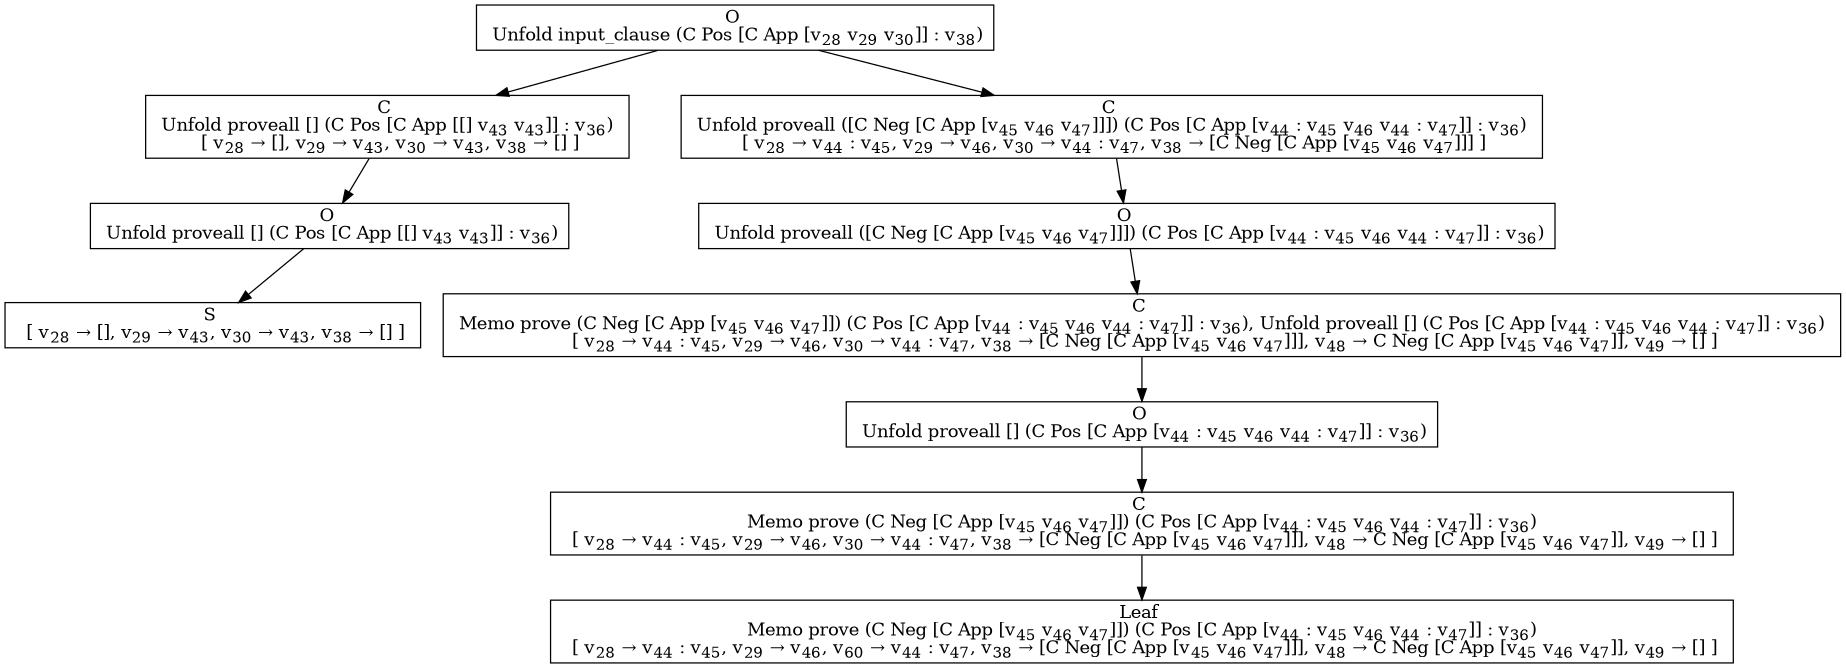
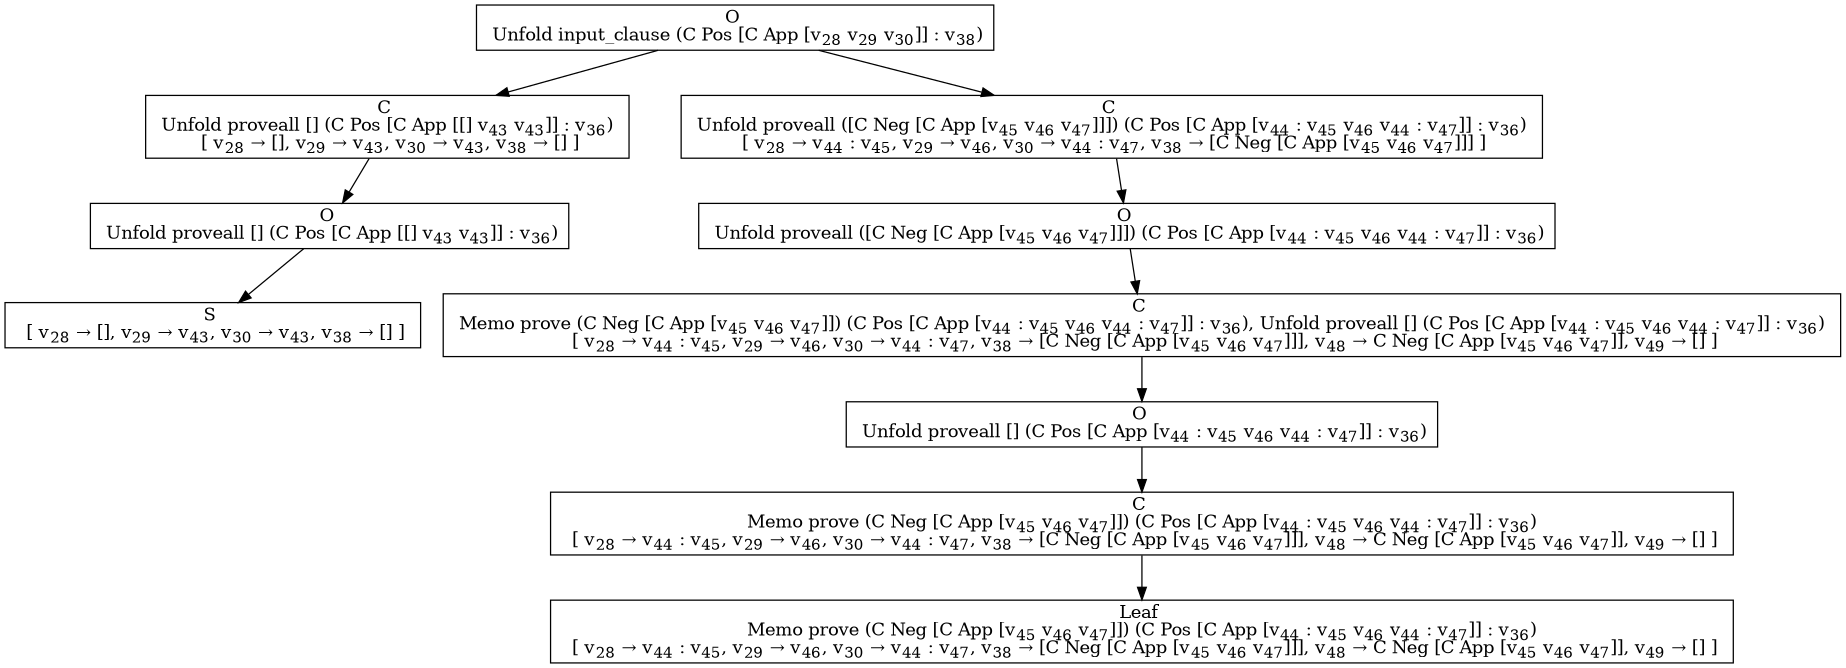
node "Leaf": text "60" -> "30"
